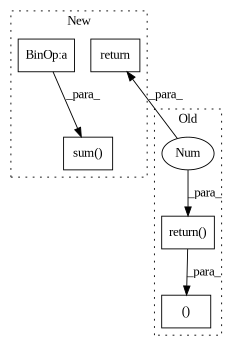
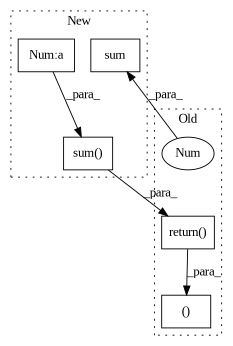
node "BinOp:a": label "BinOp:a" -> "Num:a"
node "return": label "return" -> "sum"
edge "Num" -> "return()": now "sum()" -> "return()"
